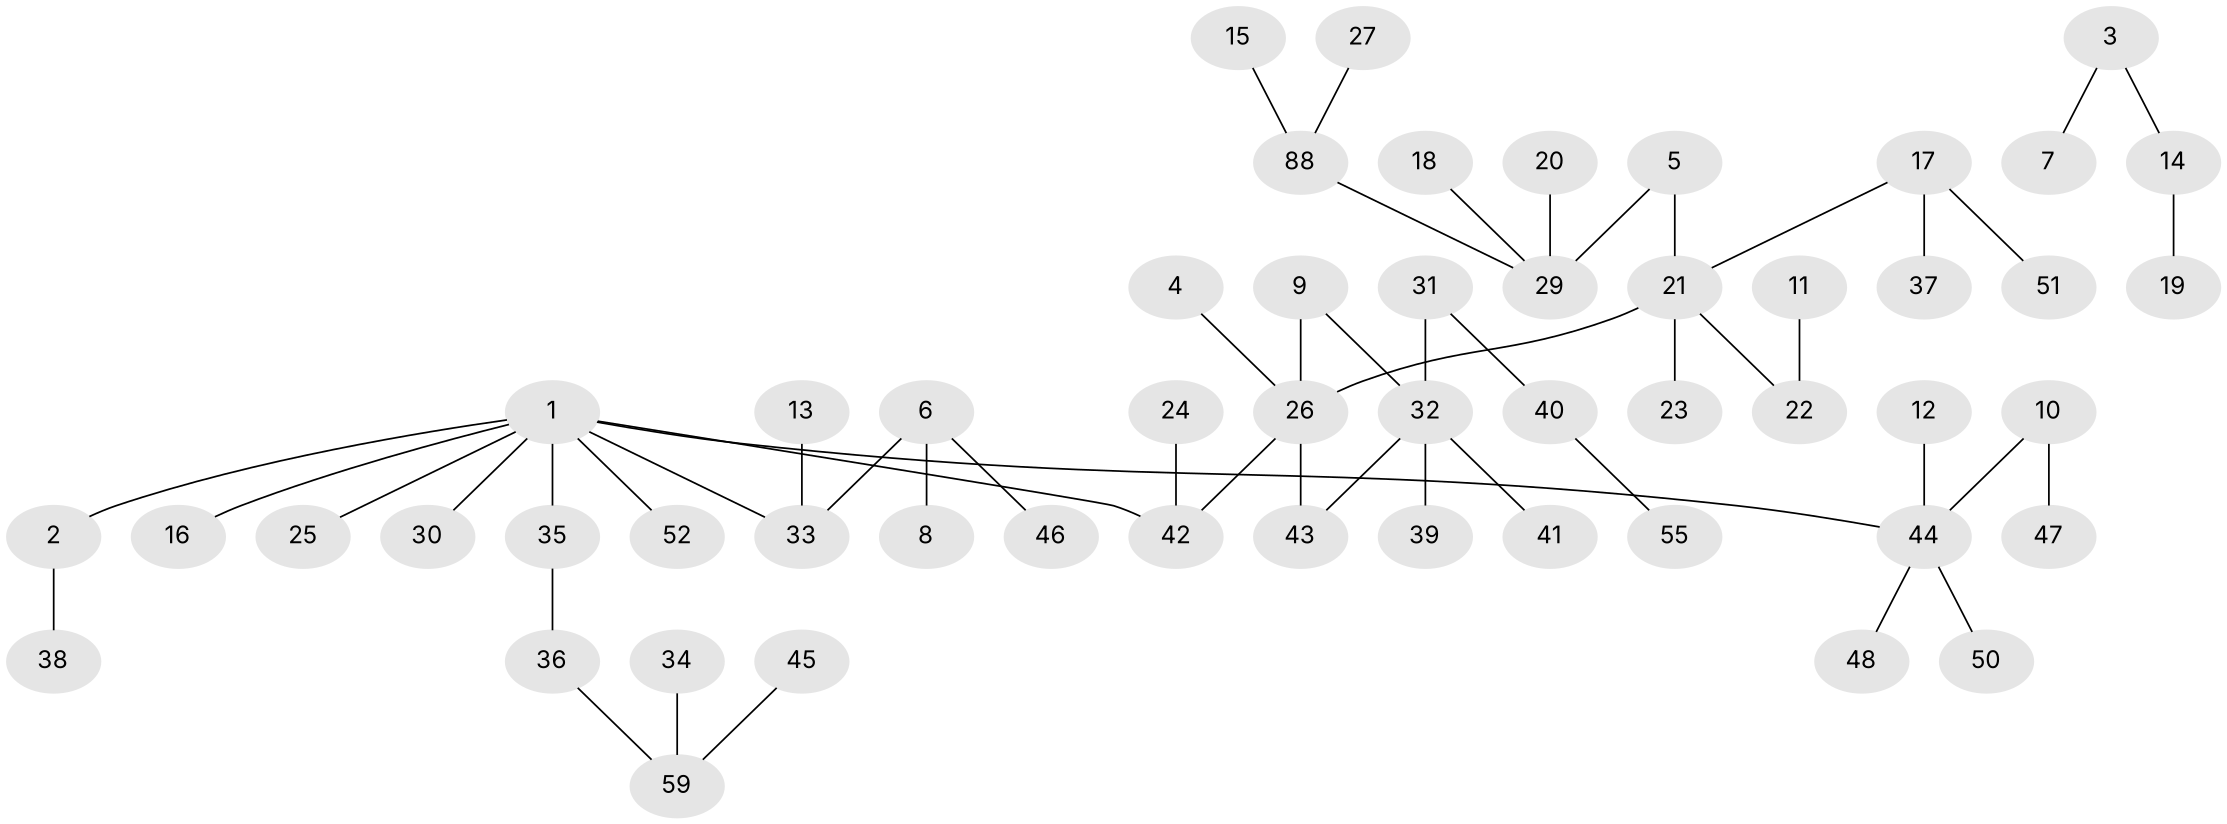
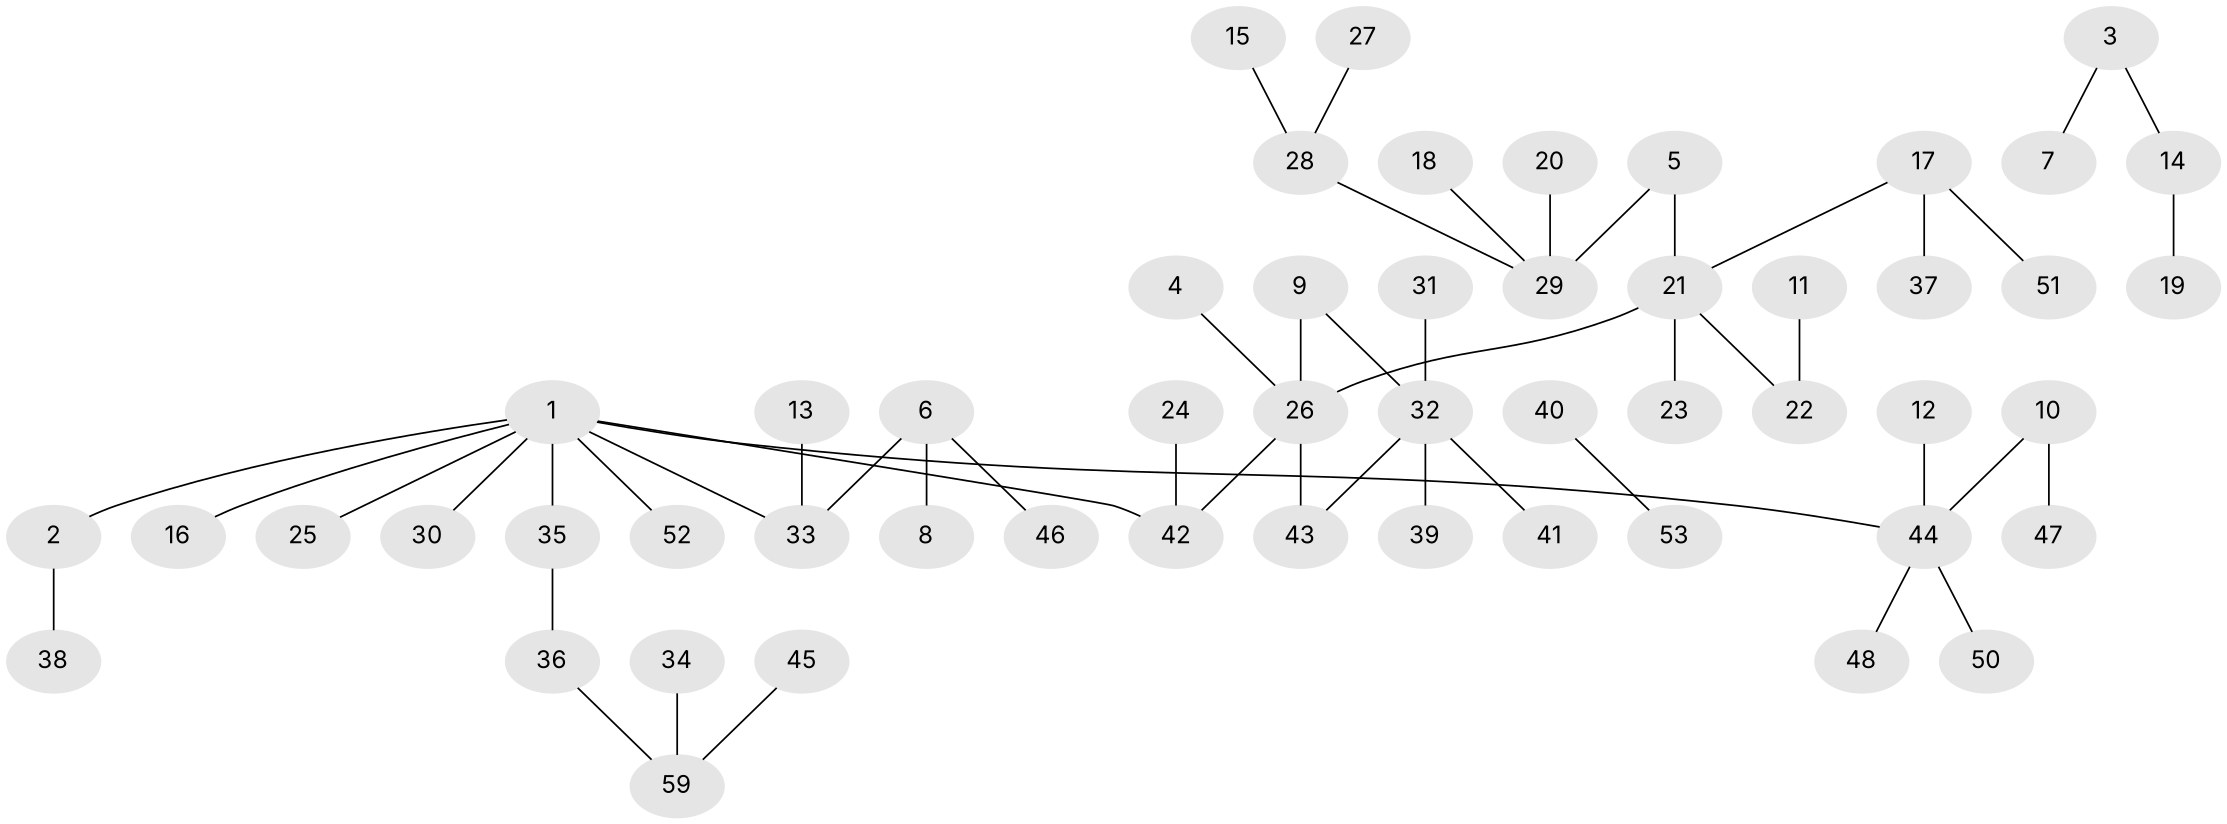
node "88": label "88" -> "28"
edge "31" -- "40": removed
node "55": label "55" -> "53"
